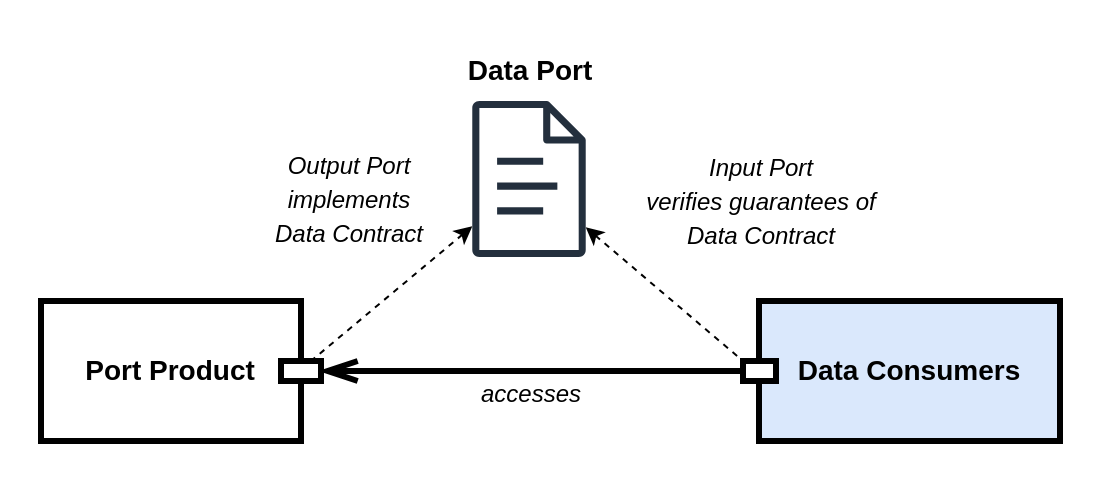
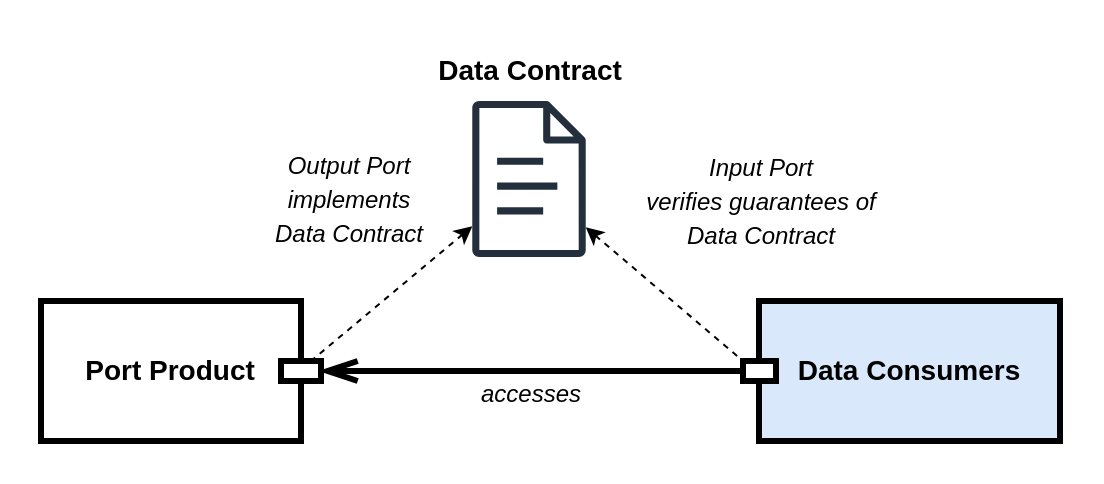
node "Data Port": label "Data Port" -> "Data Contract"
